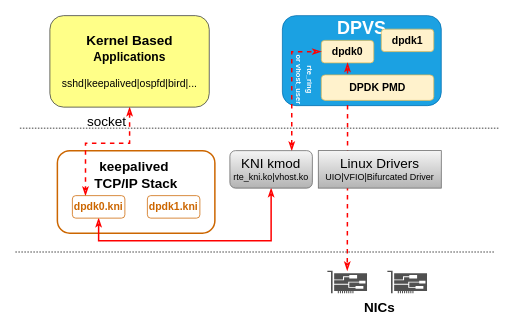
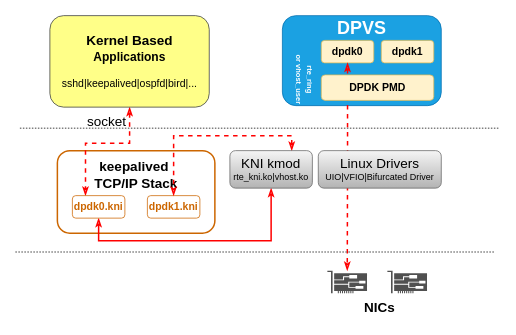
node "dpdk1": moved (408, 40) -> (408, 51)
edge "dpdk0" -- "KNI kmod rte_kni.ko|vhost.ko": now "dpdk1.kni" -- "KNI kmod rte_kni.ko|vhost.ko"
node "Linux Drivers UIO|VFIO|Bifurcated Driver": shape rectangle -> rounded rectangle
